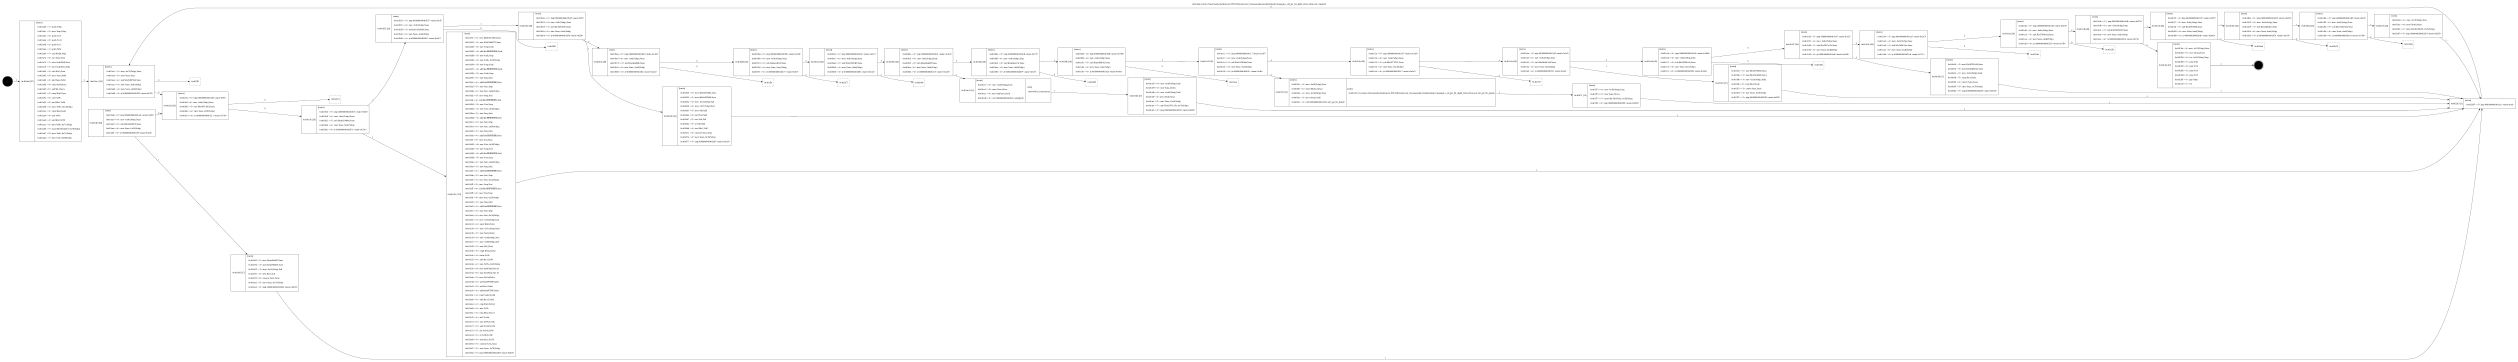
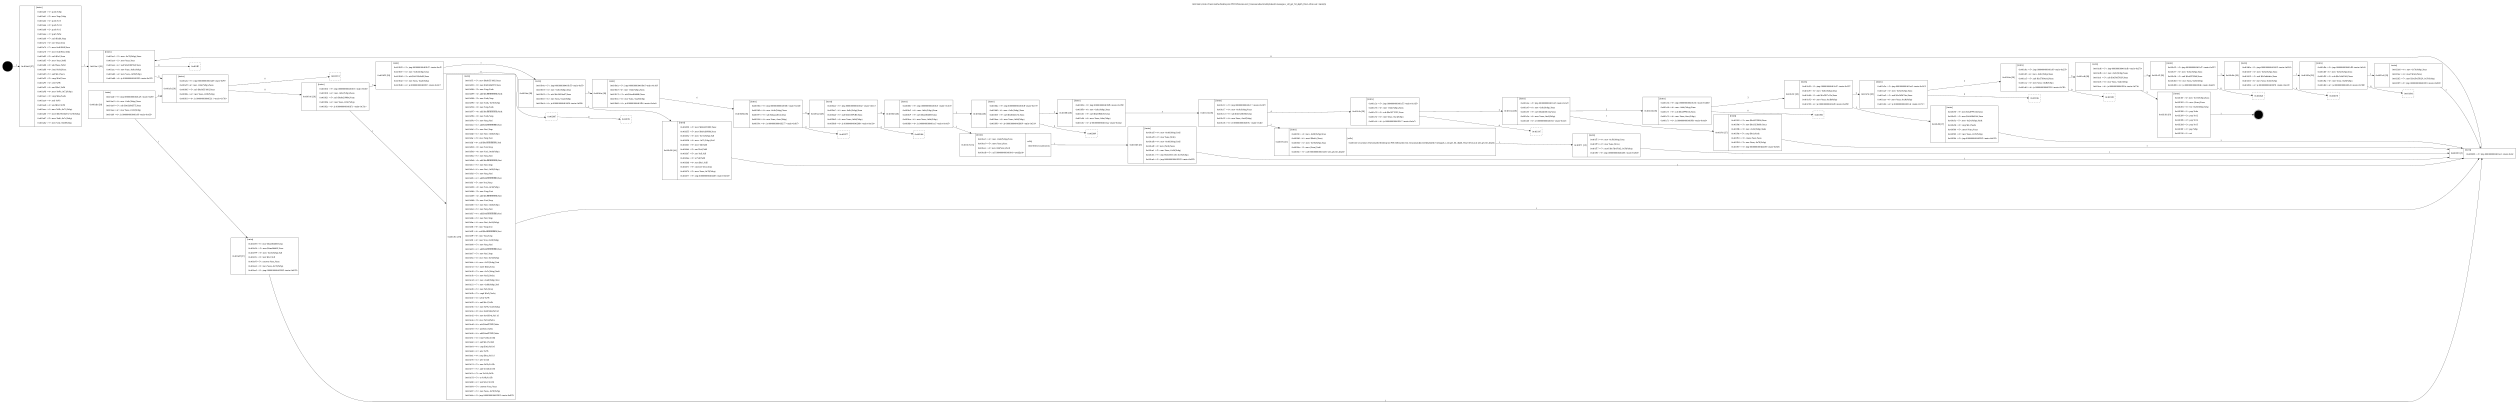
edge "0x401b6a [28]" -> "0x401f26": now "0x4020b7" -> "0x401f26"
node "0x401eaa": removed
